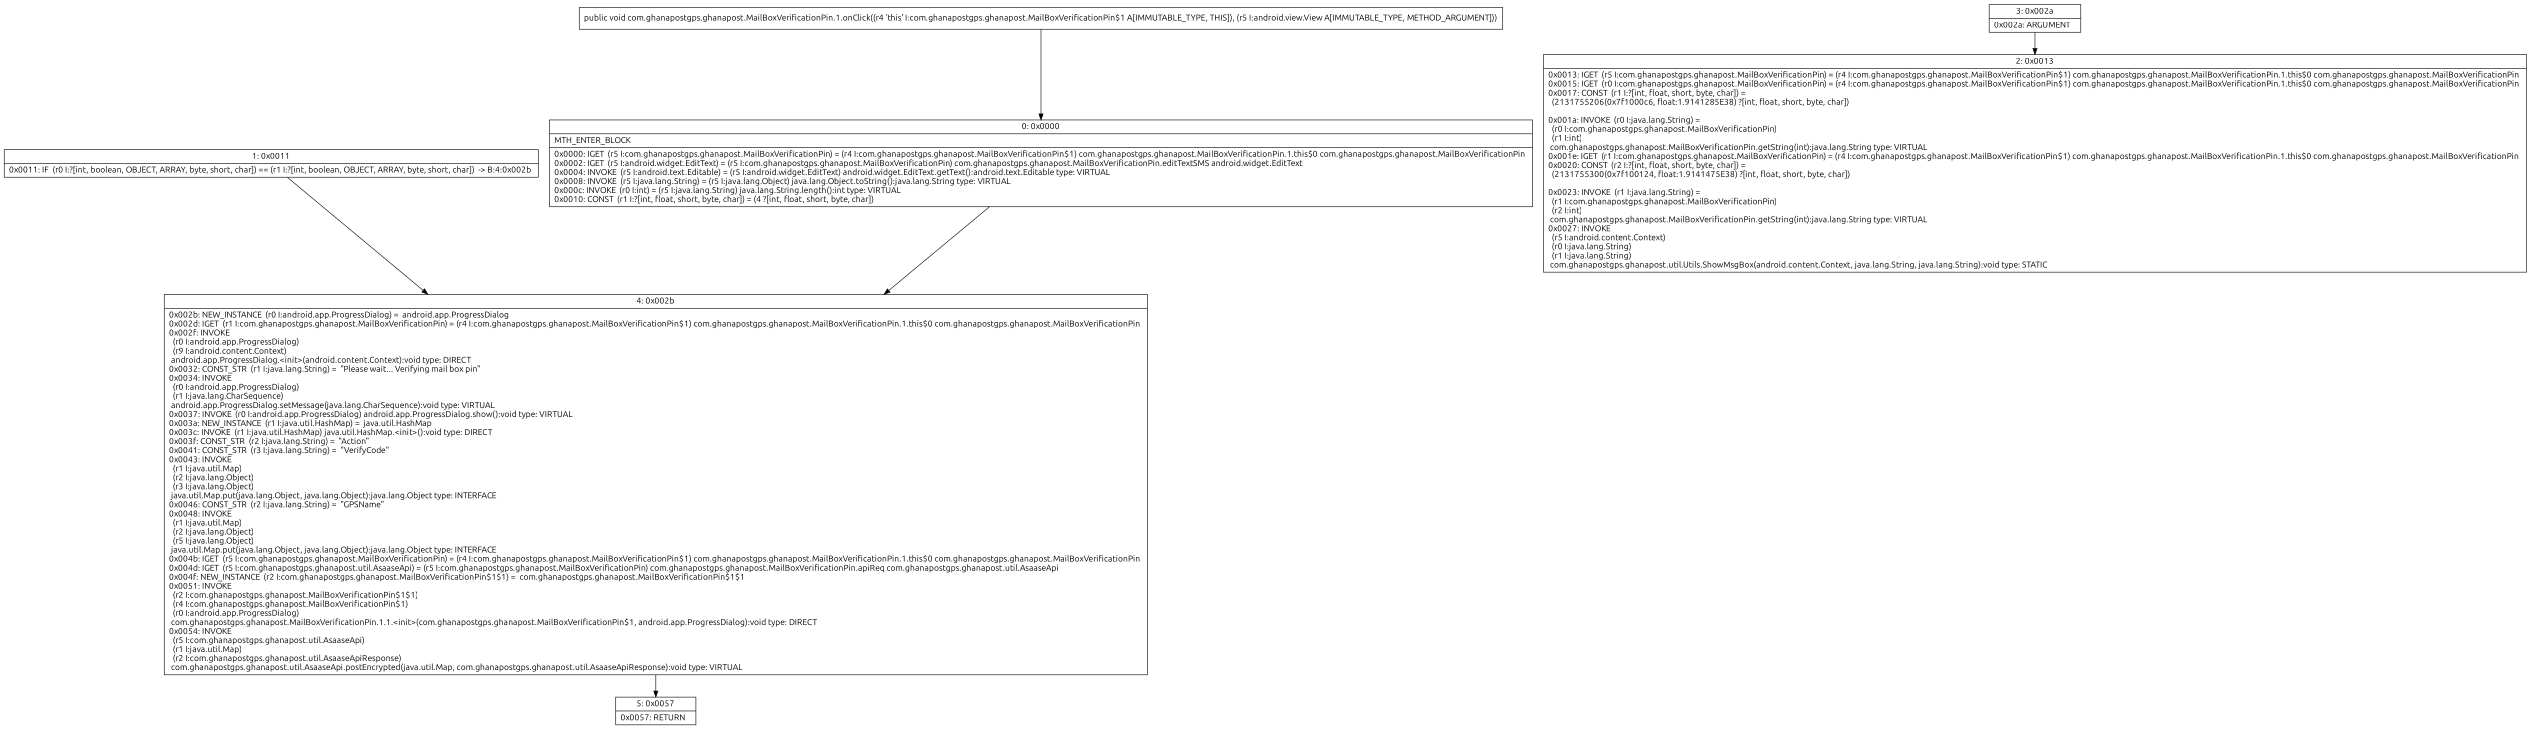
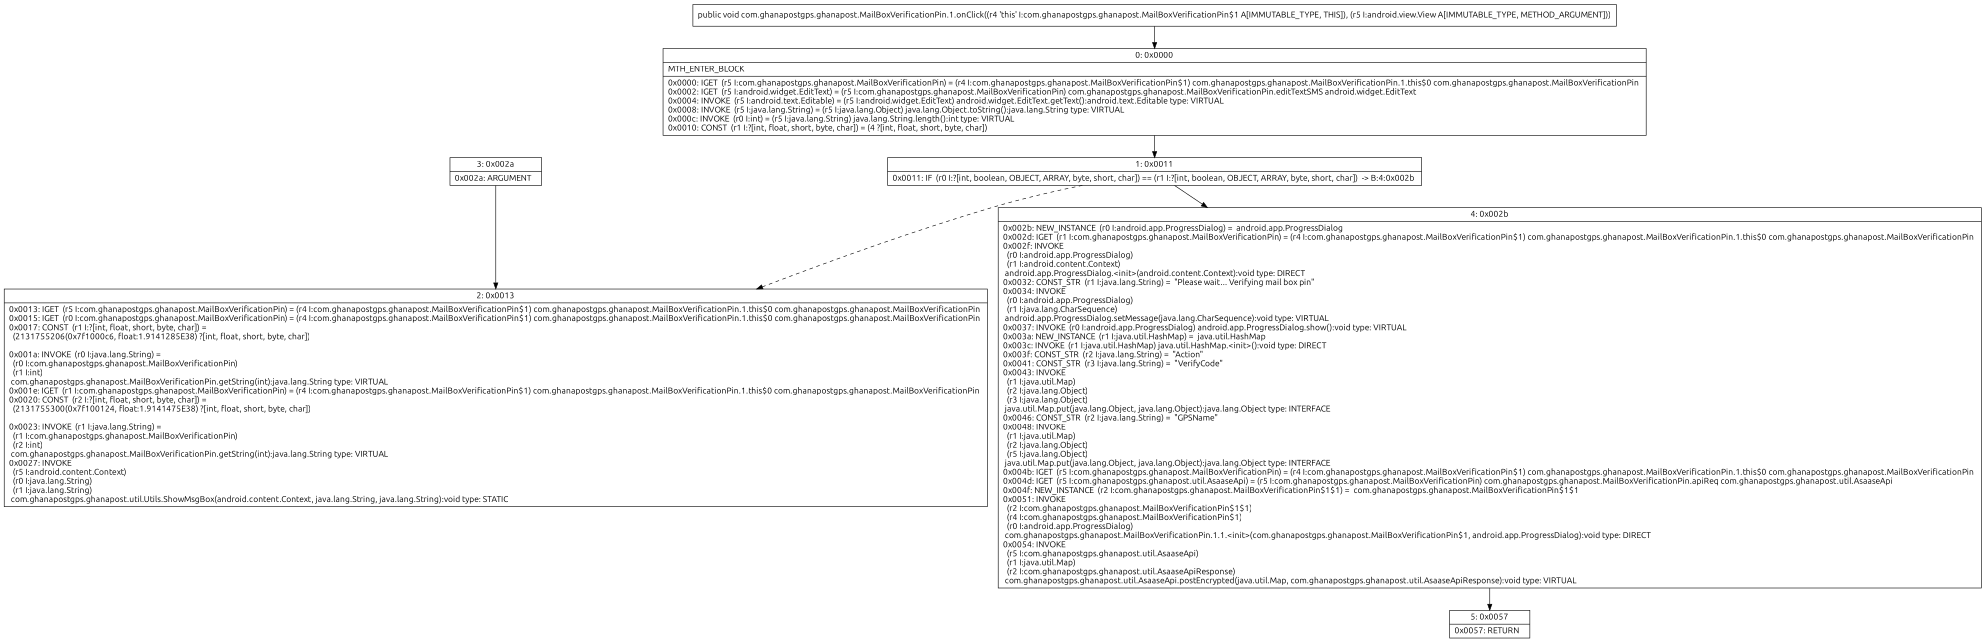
edge "1: 0x0011" -> "2: 0x0013": added
edge "0: 0x0000" -> "4: 0x002b": now "0: 0x0000" -> "1: 0x0011"
node "4: 0x002b": text "(r9 I:android.content.Context)" -> "(r1 I:android.content.Context)"
